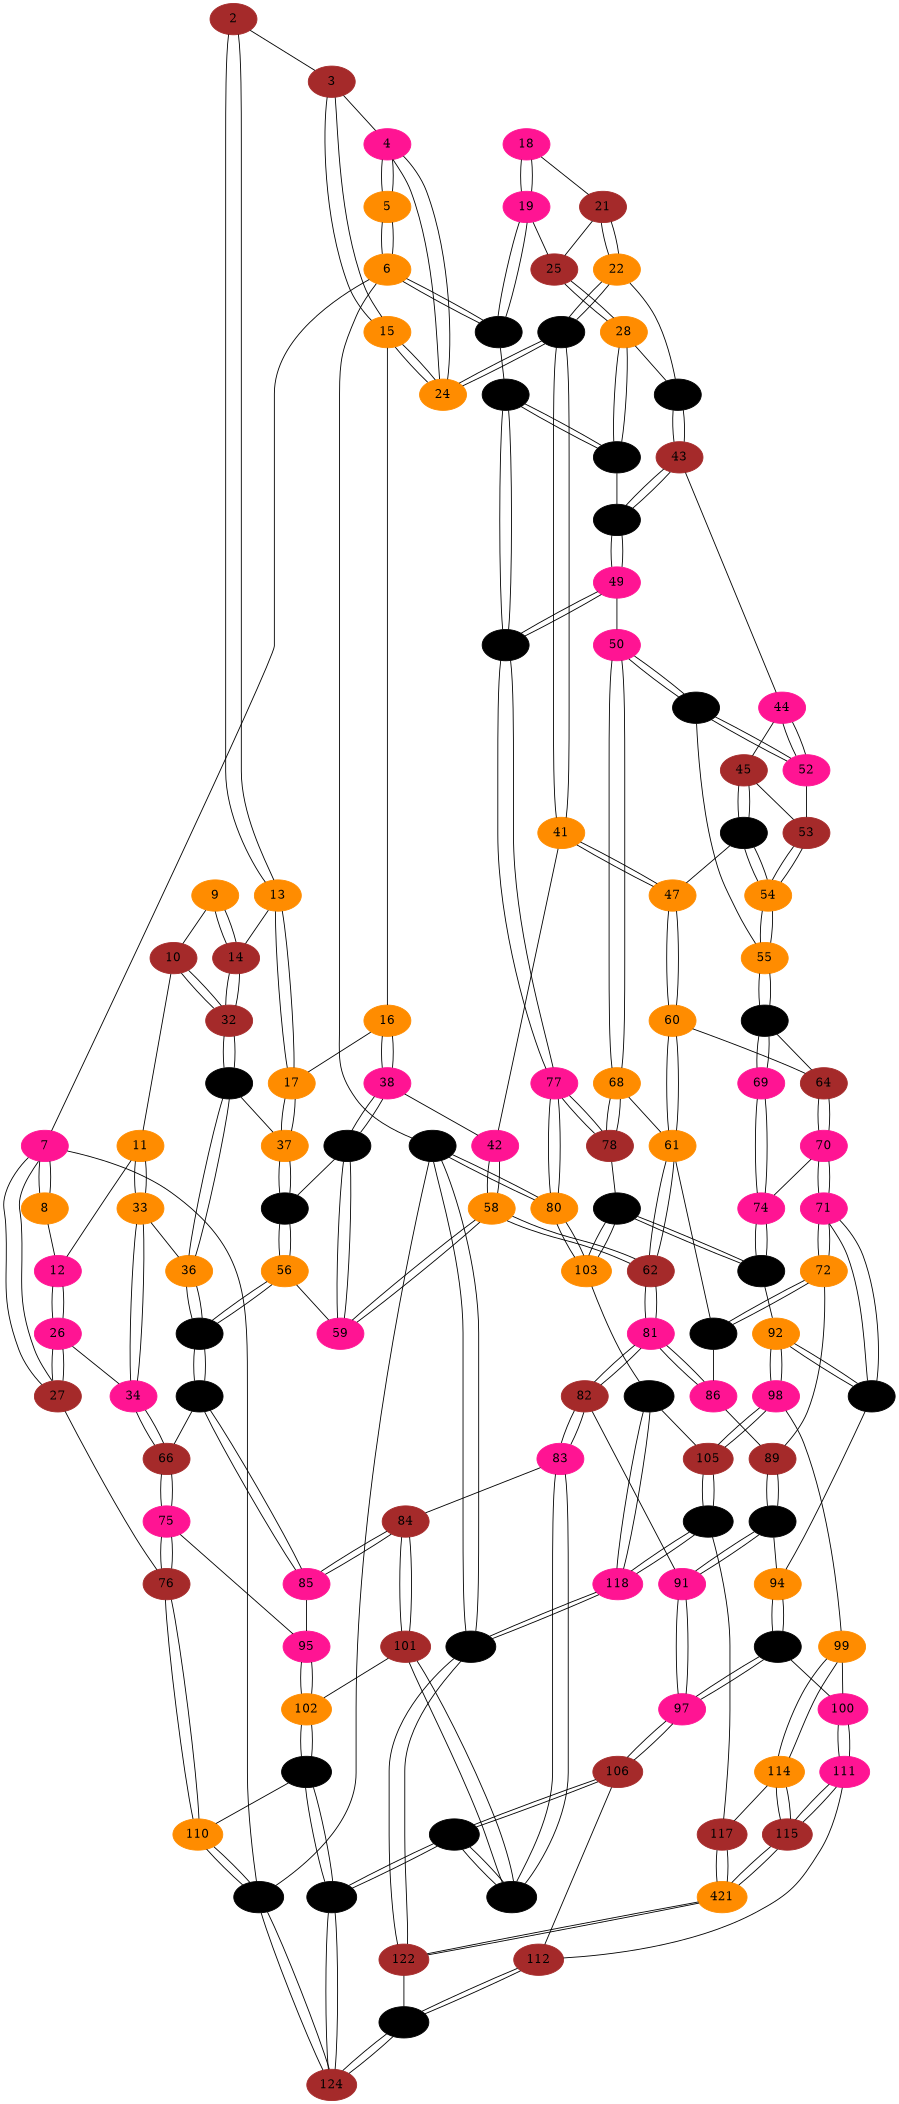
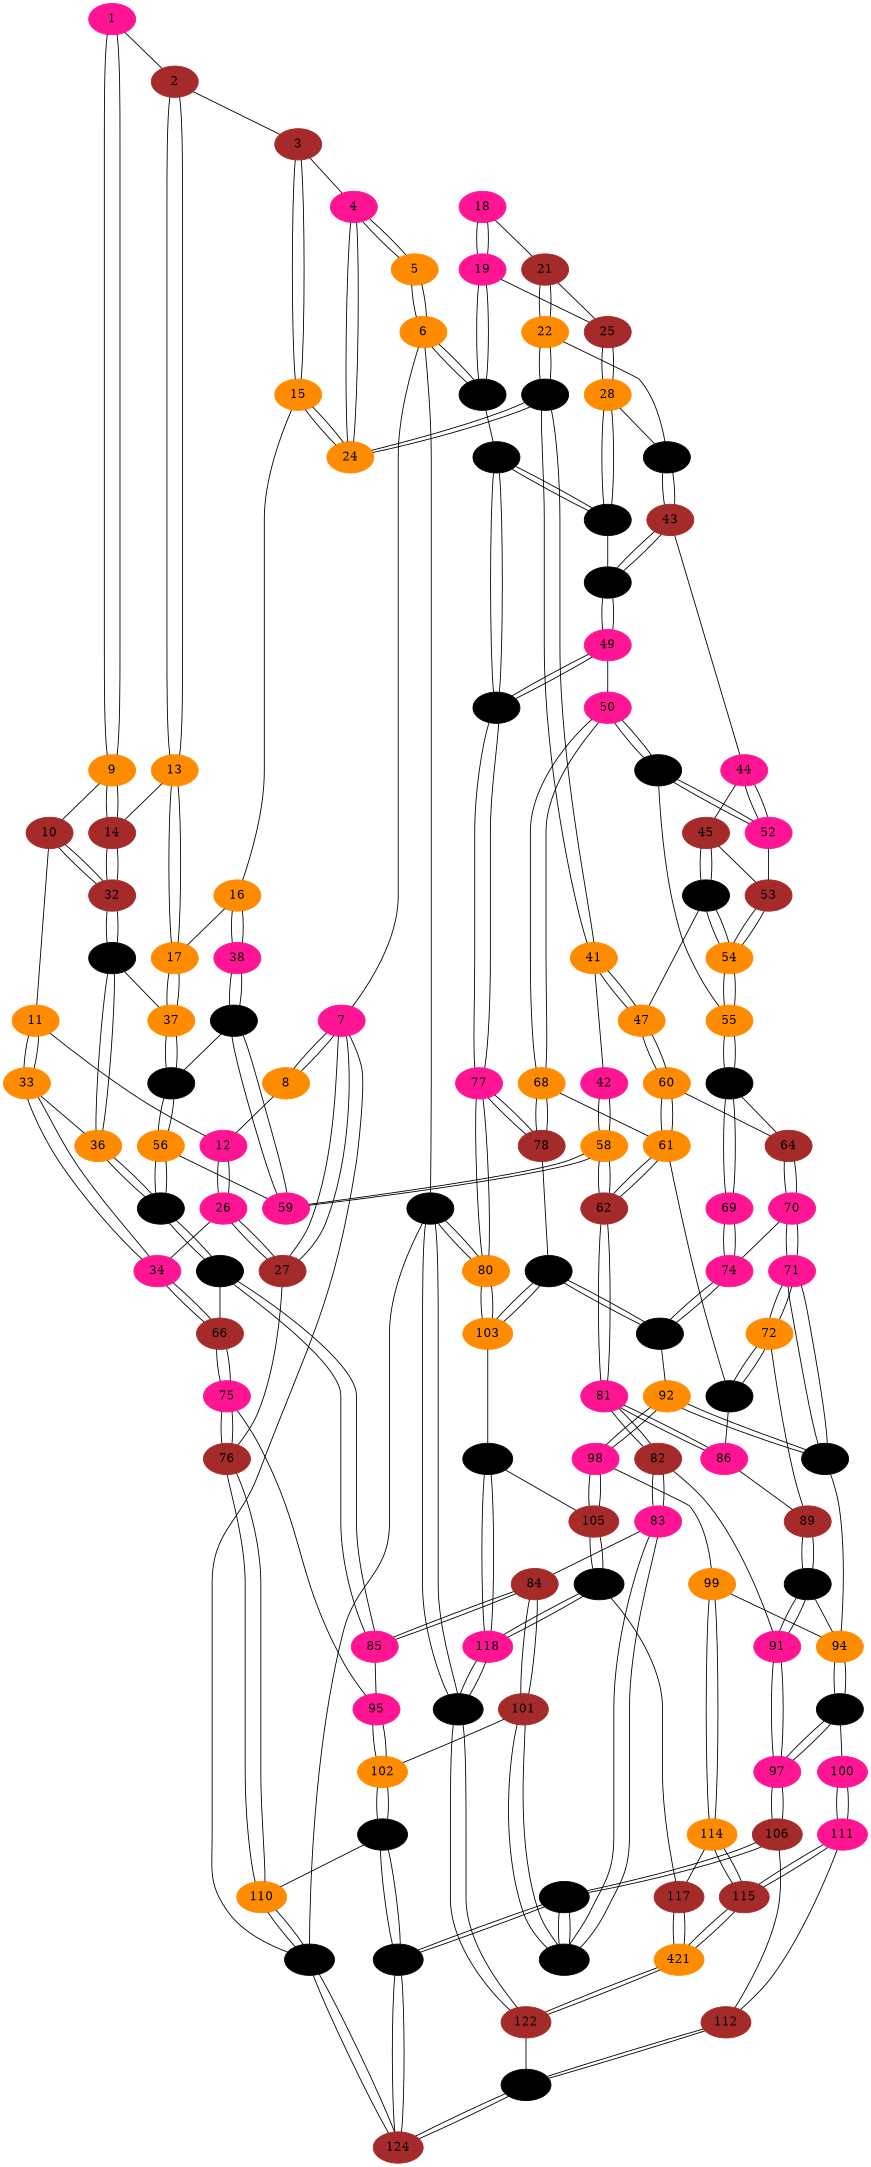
node "1": added
edge "38" -- "42": removed
edge "99" -- "100": now "99" -- "94"
